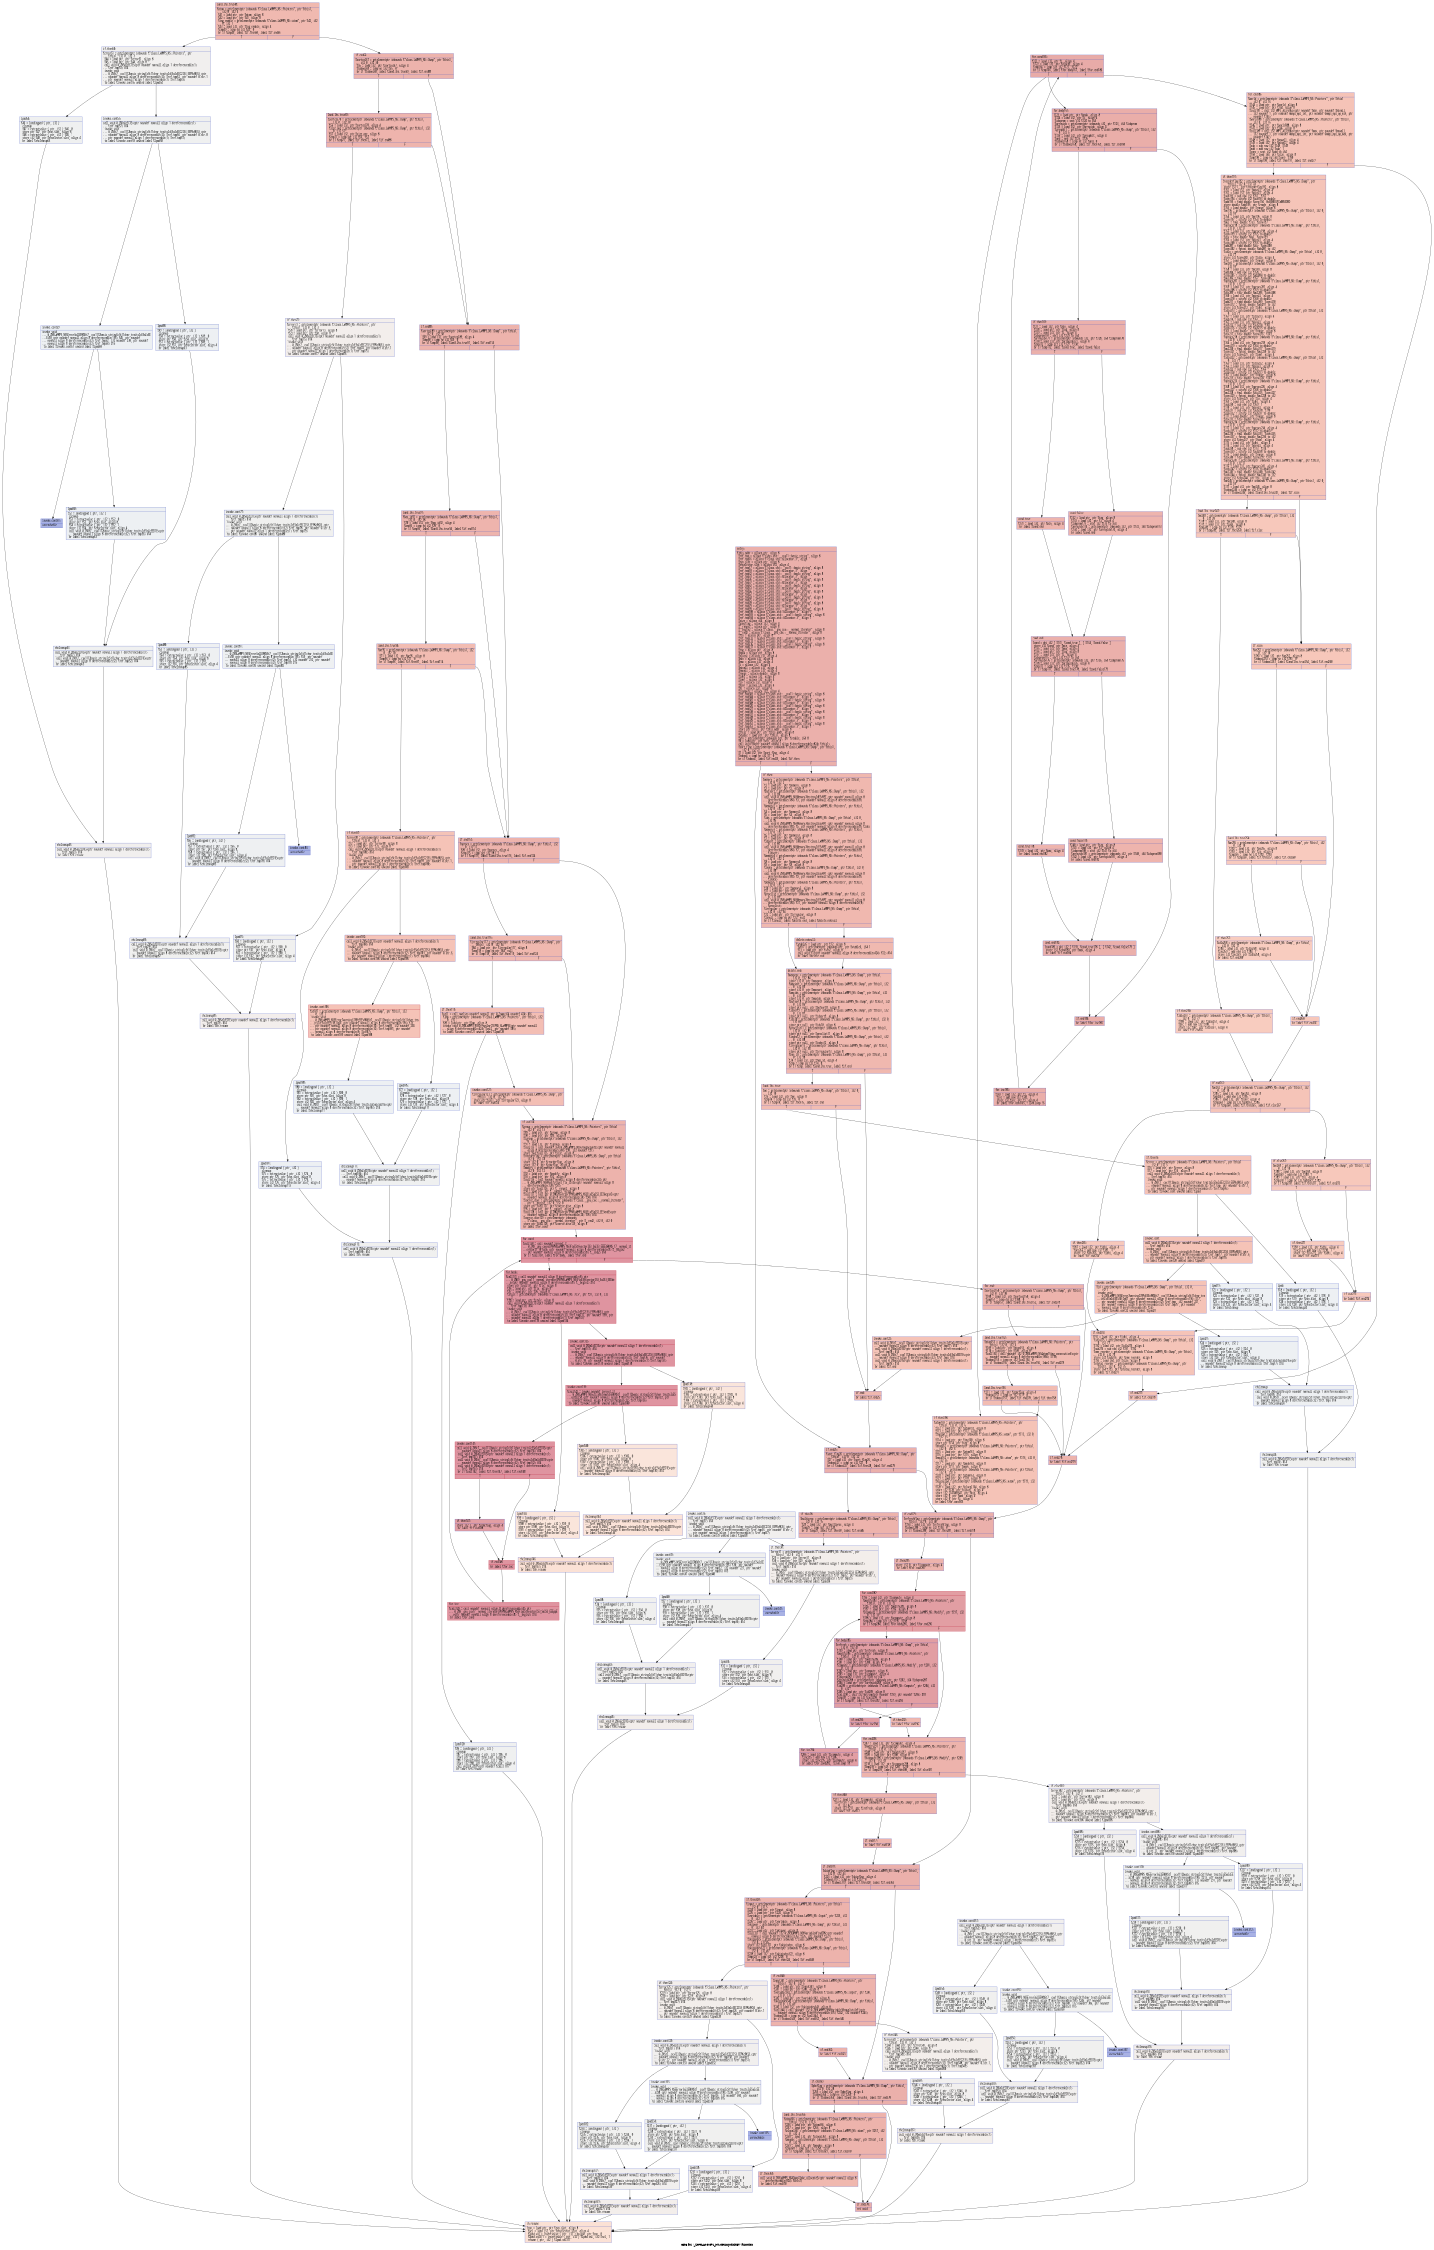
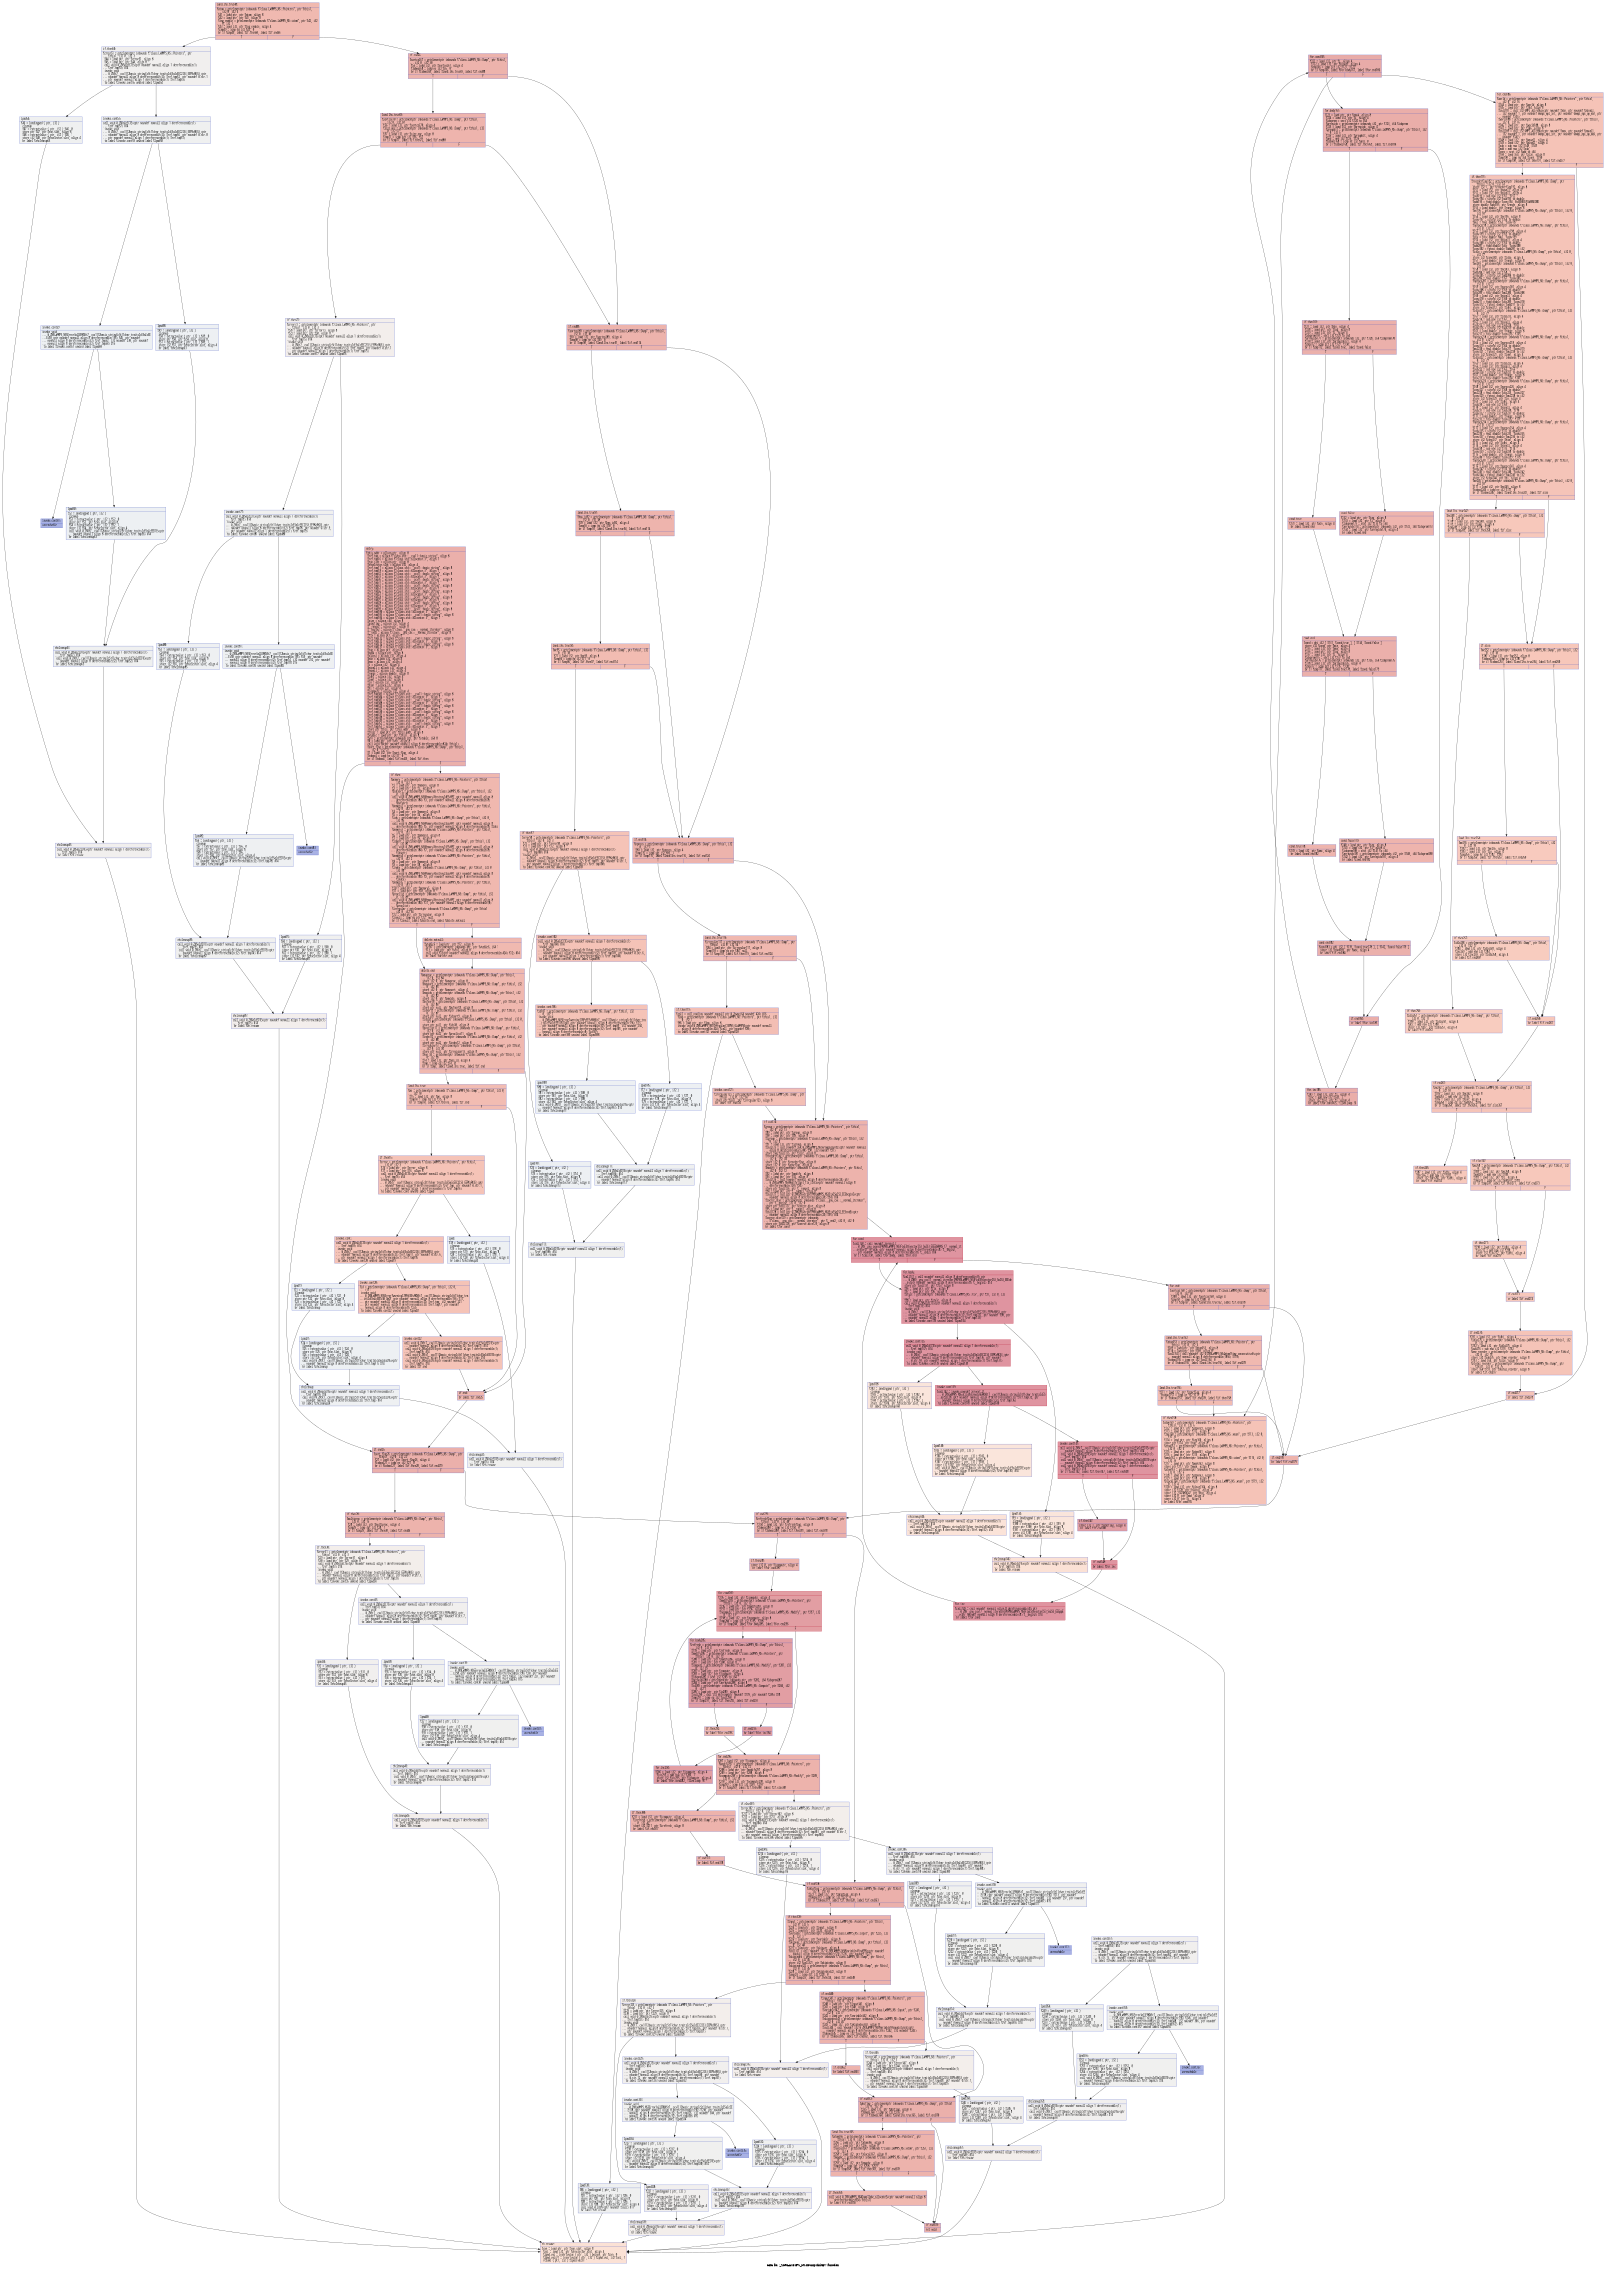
node "invoke.cont106:": color #b70d28ff -> #3d50c3ff
edge "if.then265:" -> "if.end274:": removed
edge "invoke.cont35:" -> "if.then30:": reversed
